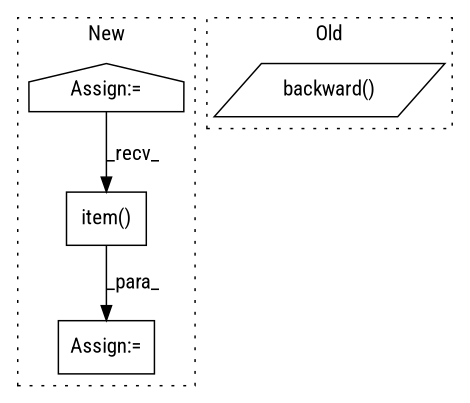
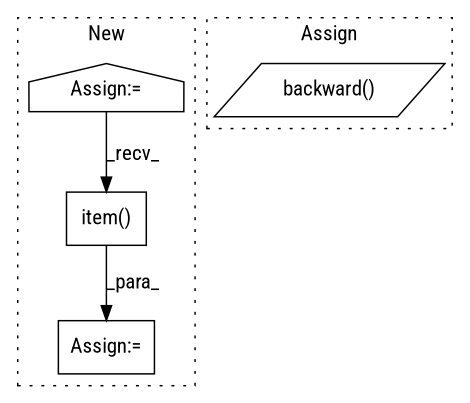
cluster "Old": label "Old" -> "Assign"
